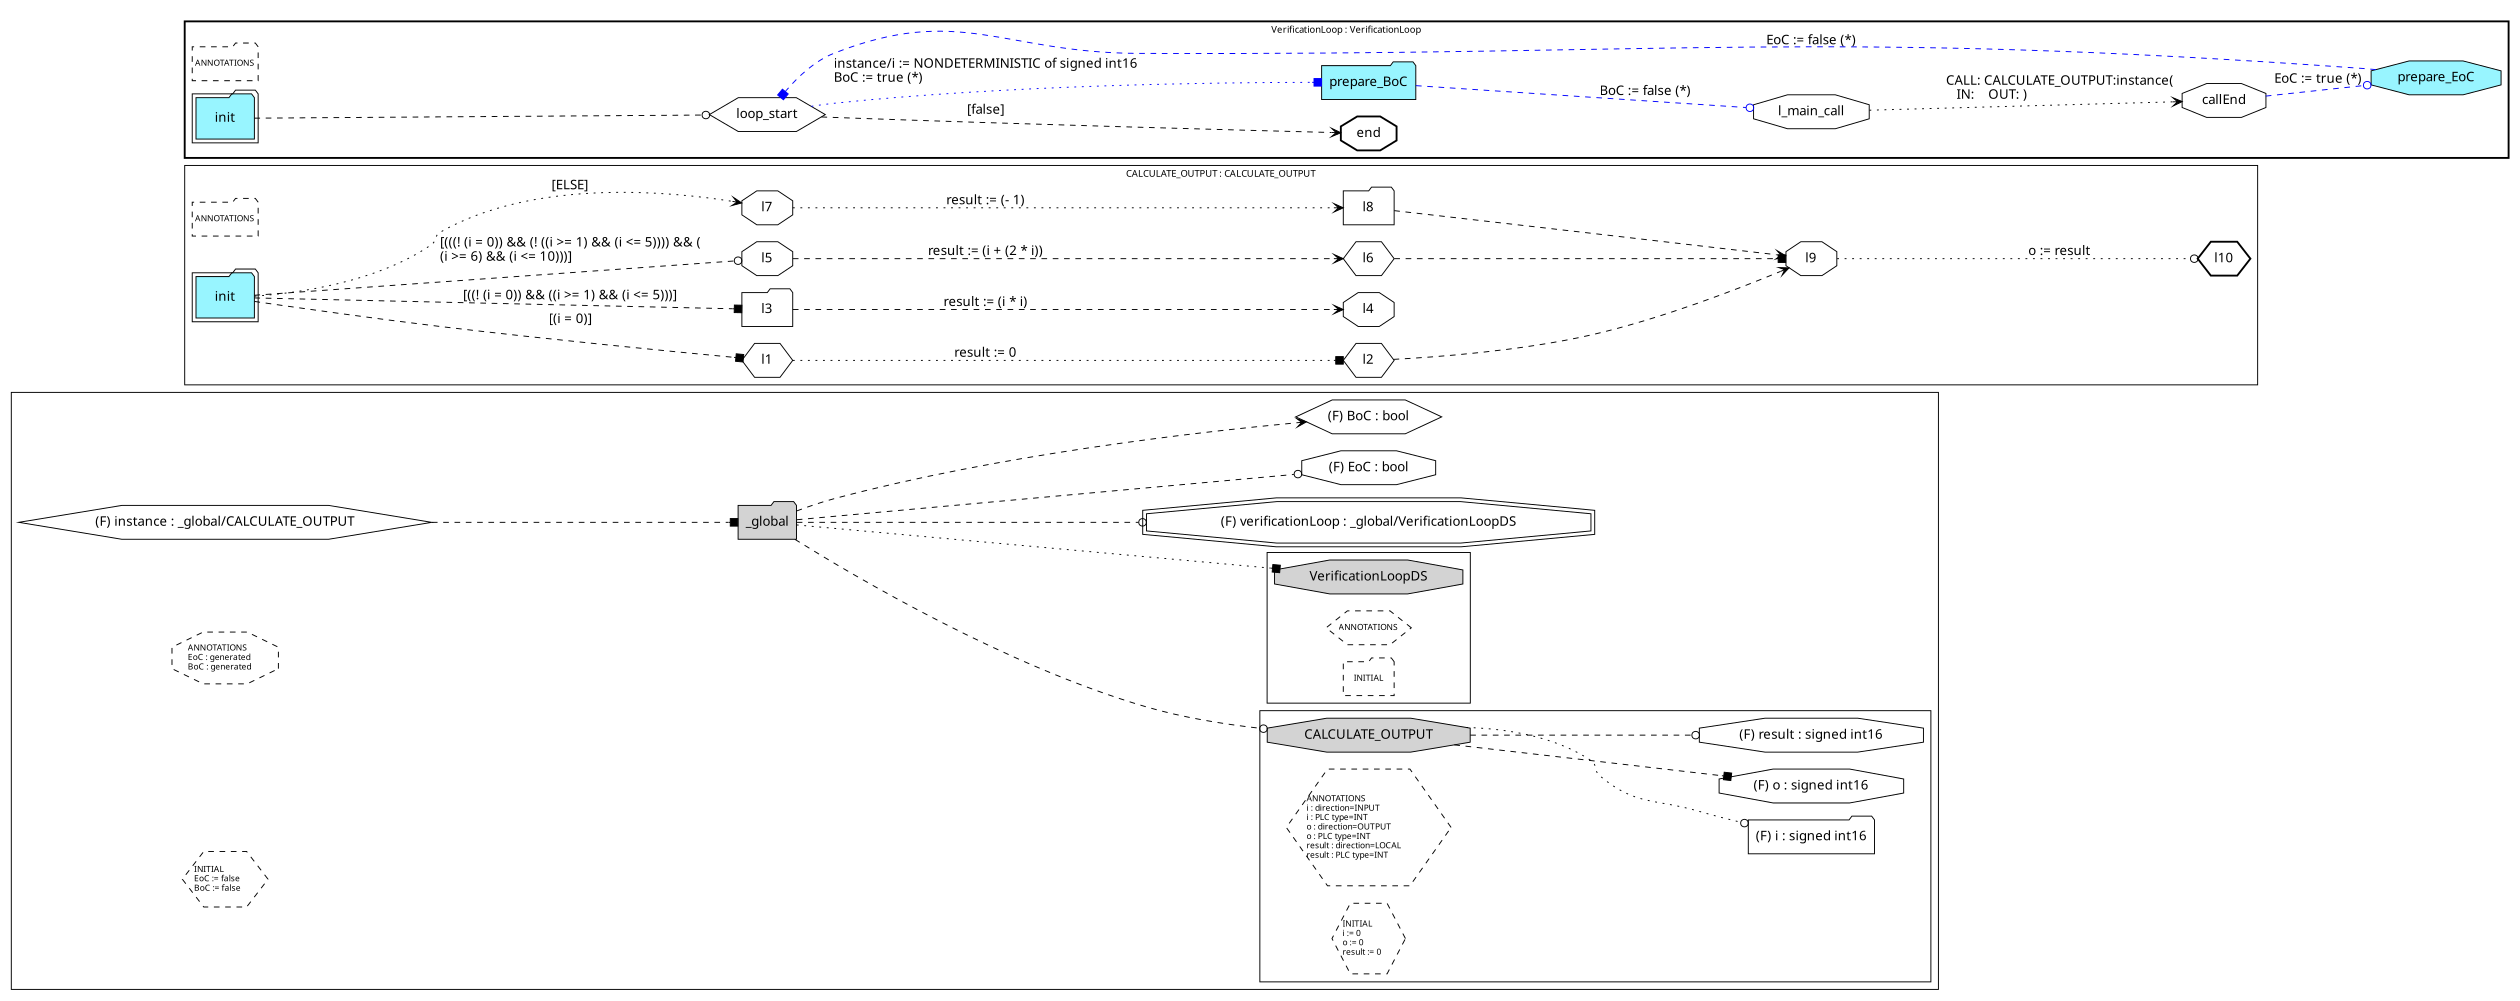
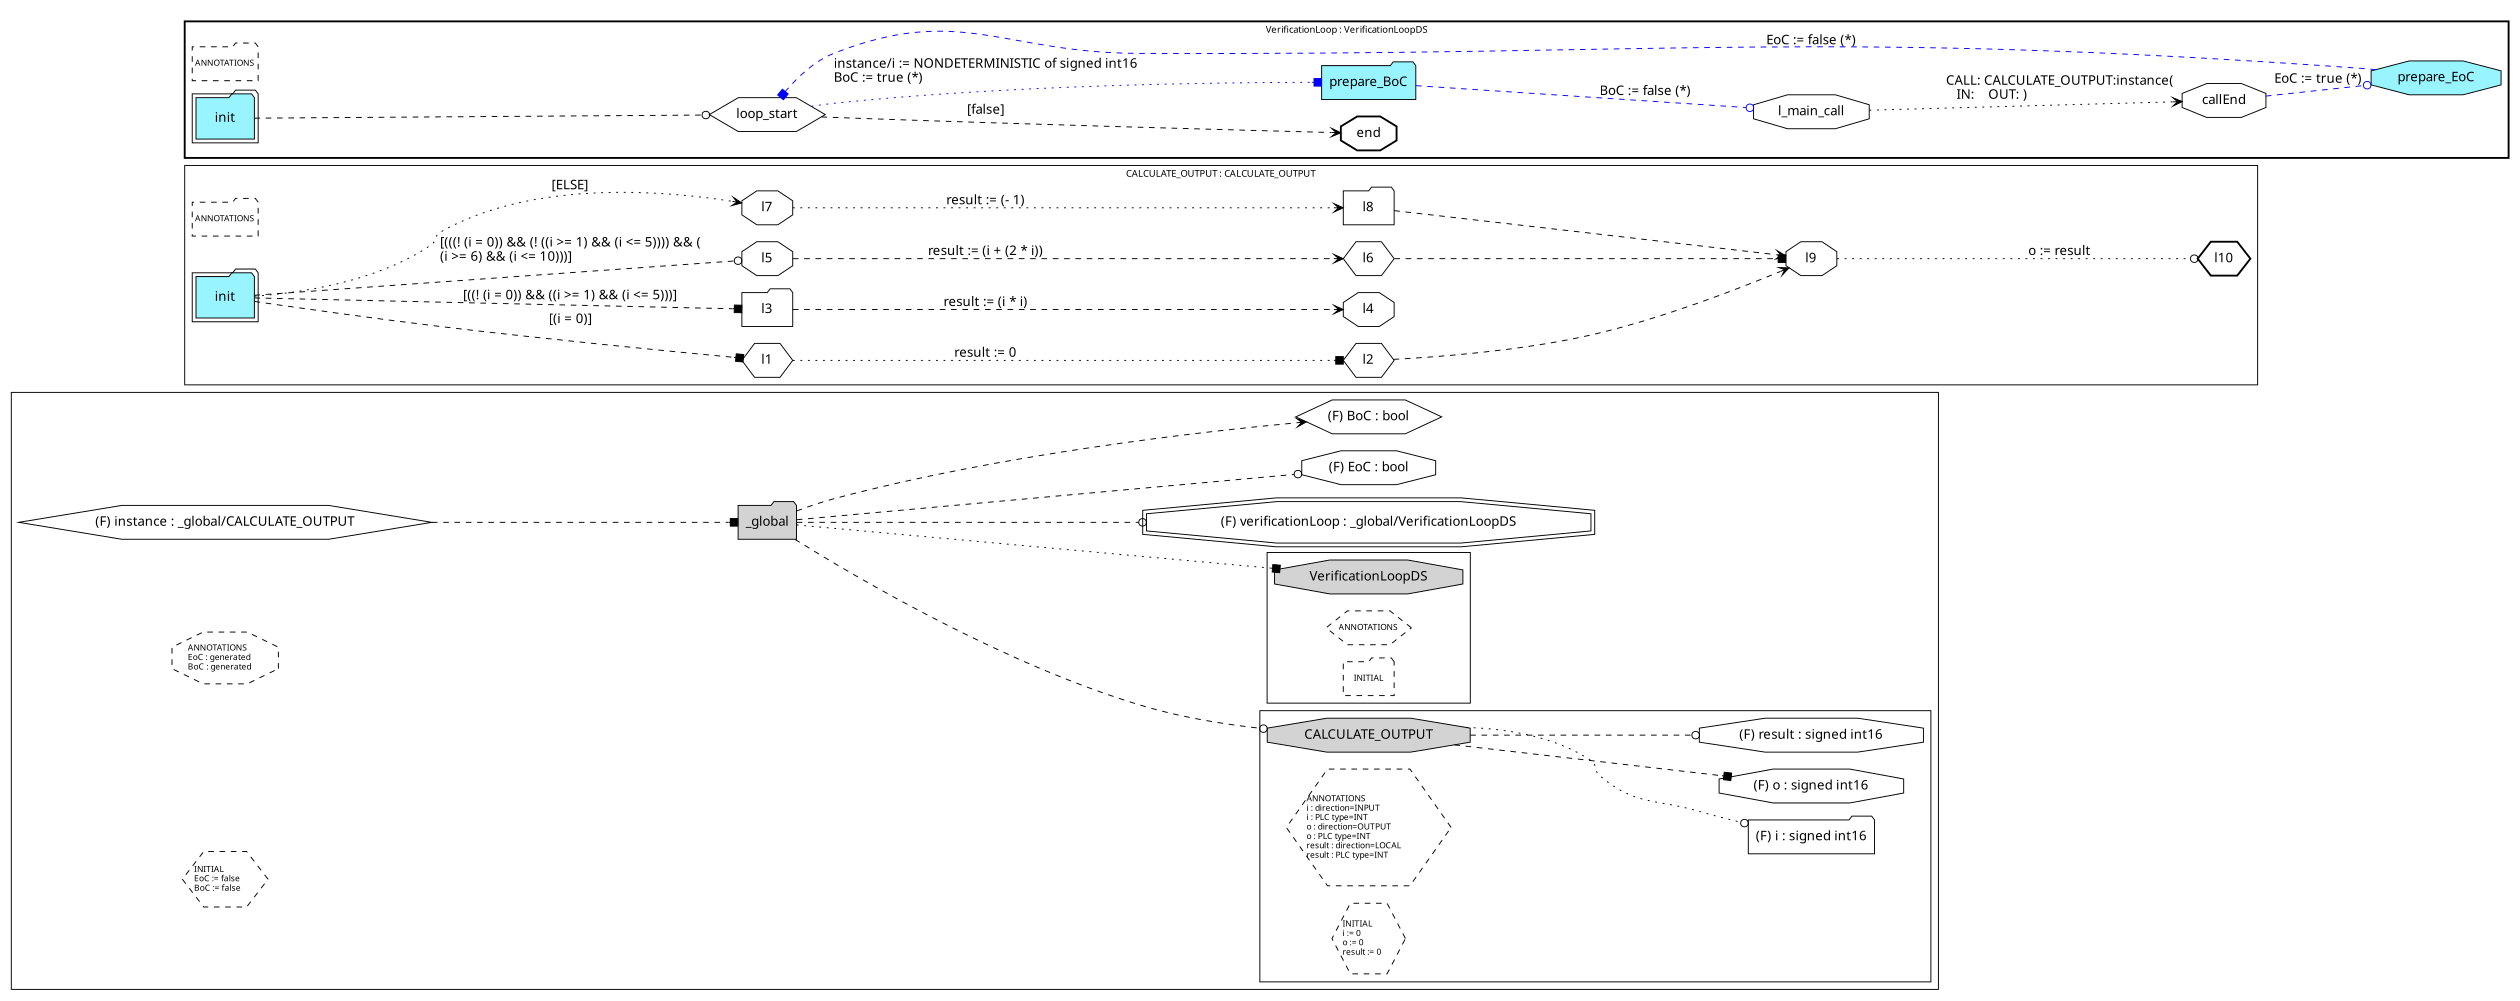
cluster "VerificationLoop : VerificationLoop": label "VerificationLoop : VerificationLoop" -> "VerificationLoop : VerificationLoopDS"
